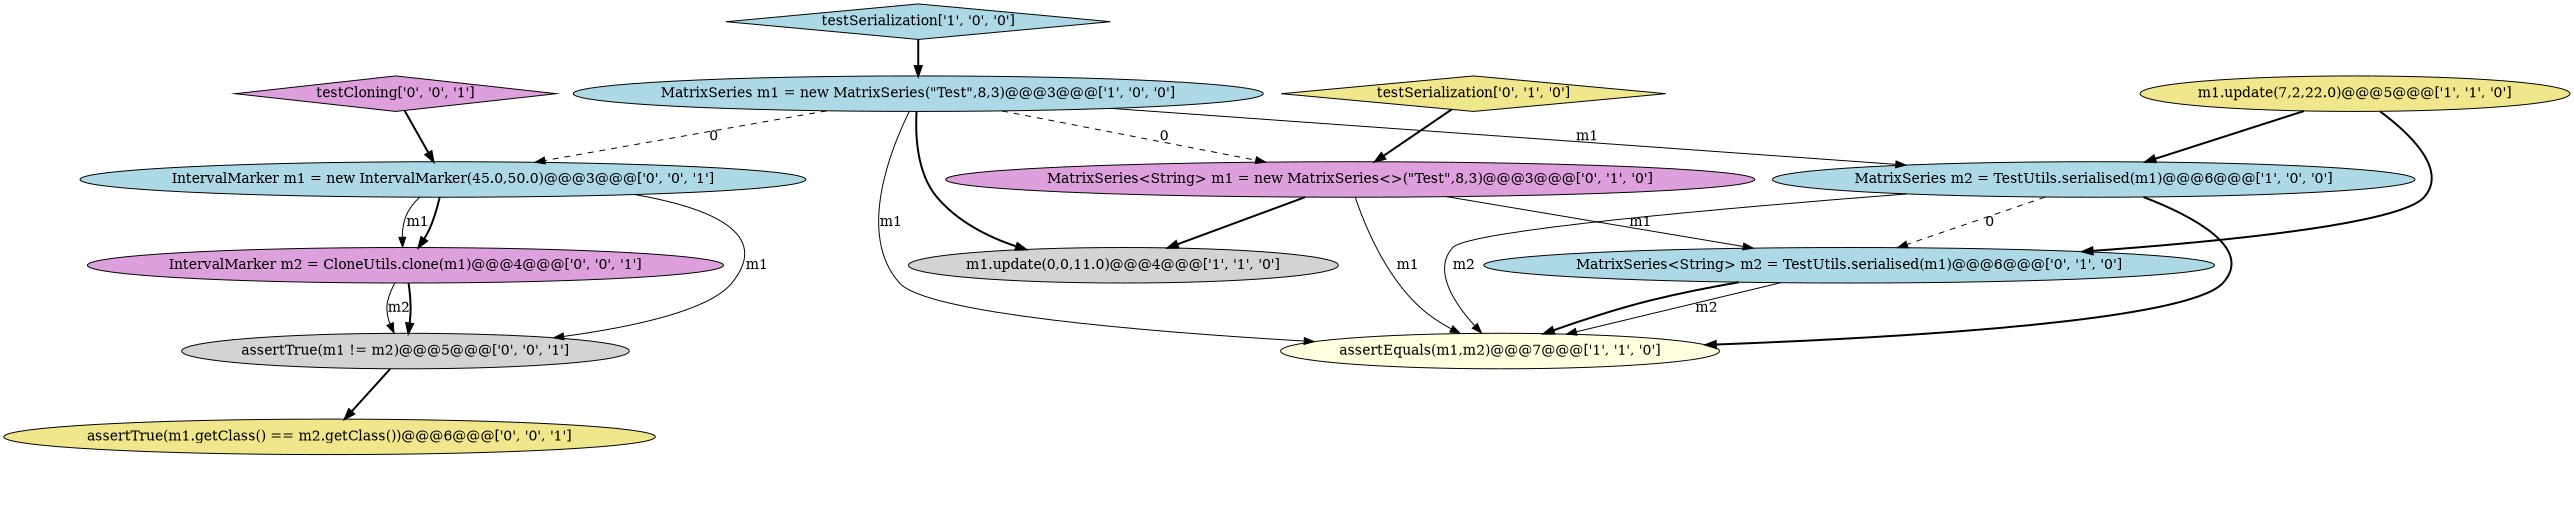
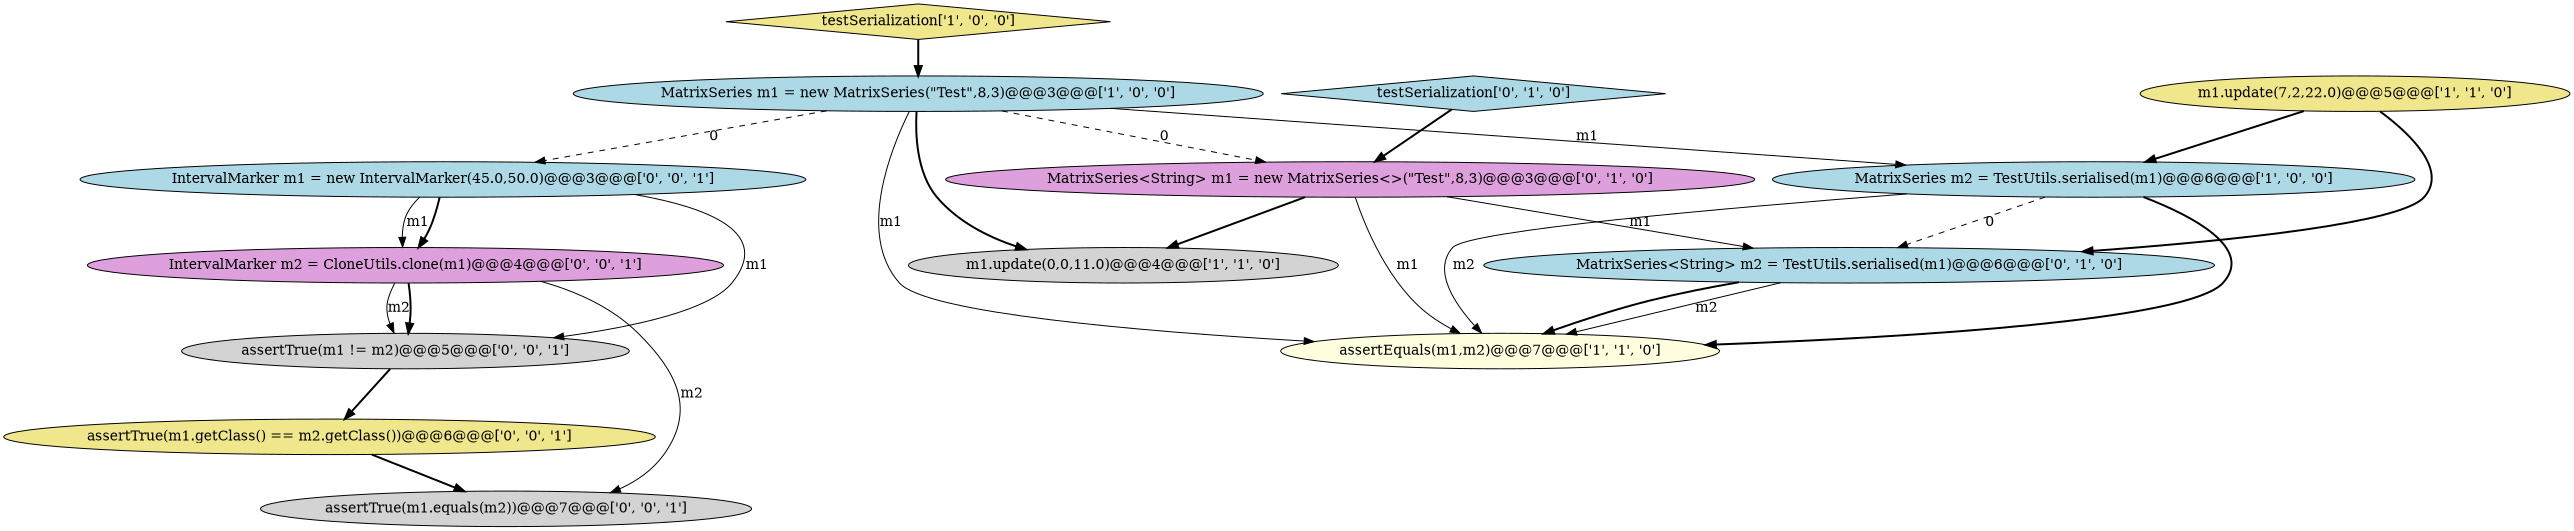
node "testSerialization['1', '0', '0']": fillcolor lightblue -> khaki
node "testCloning['0', '0', '1']": removed
node "testSerialization['0', '1', '0']": fillcolor khaki -> lightblue
node "assertTrue(m1.equals(m2))@@@7@@@['0', '0', '1']": added
